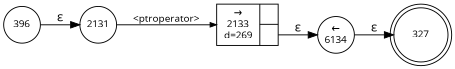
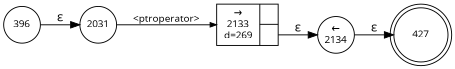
node "2131": label "2131" -> "2031"
node "← 6134": label "← 6134" -> "← 2134"
node "327": label "327" -> "427"
